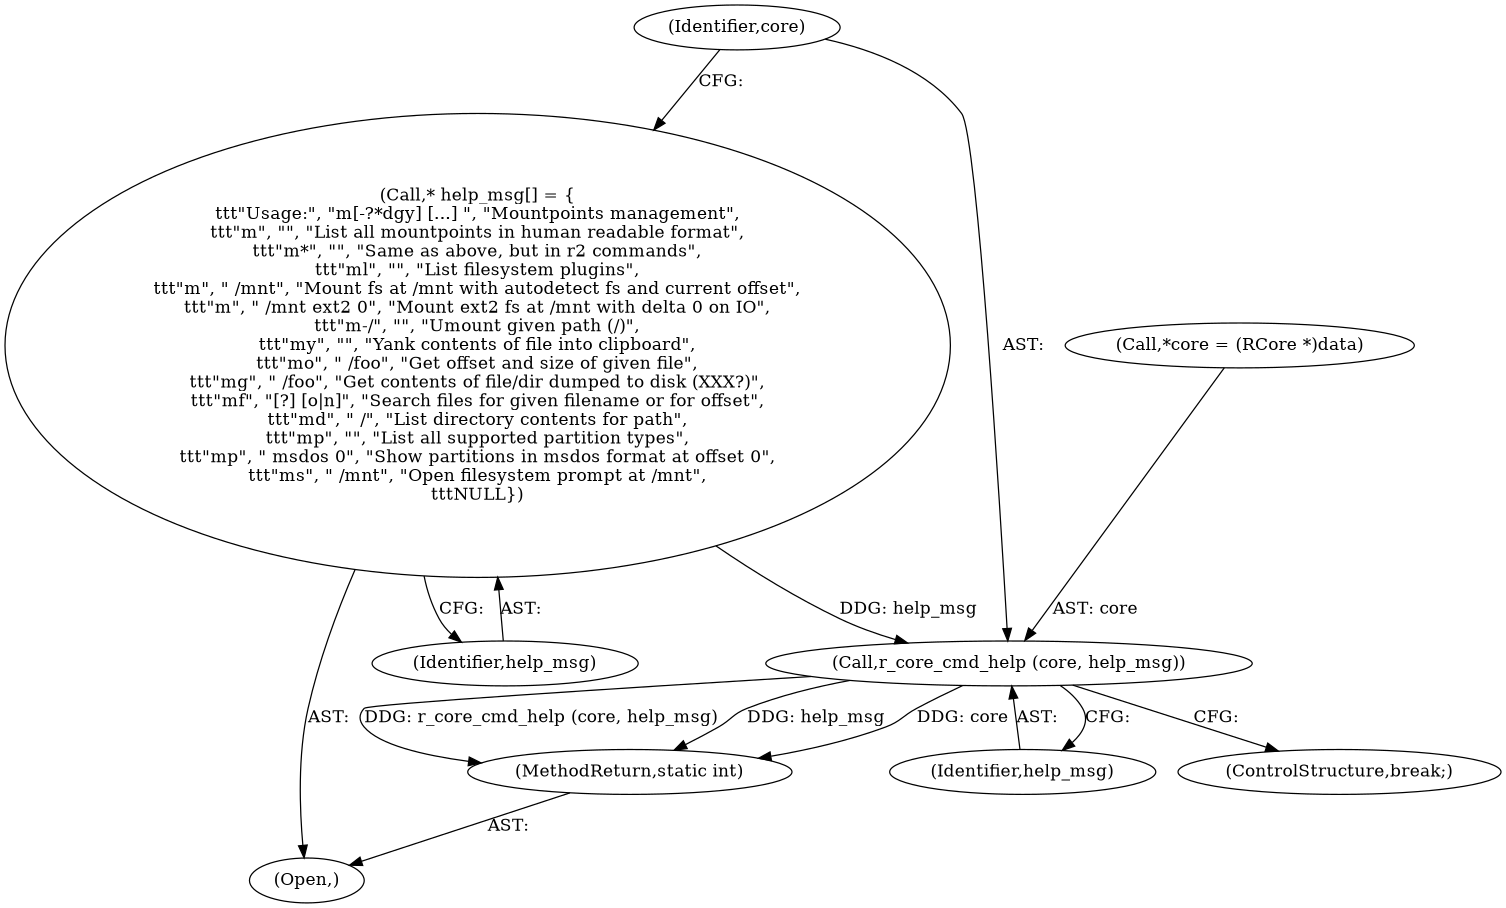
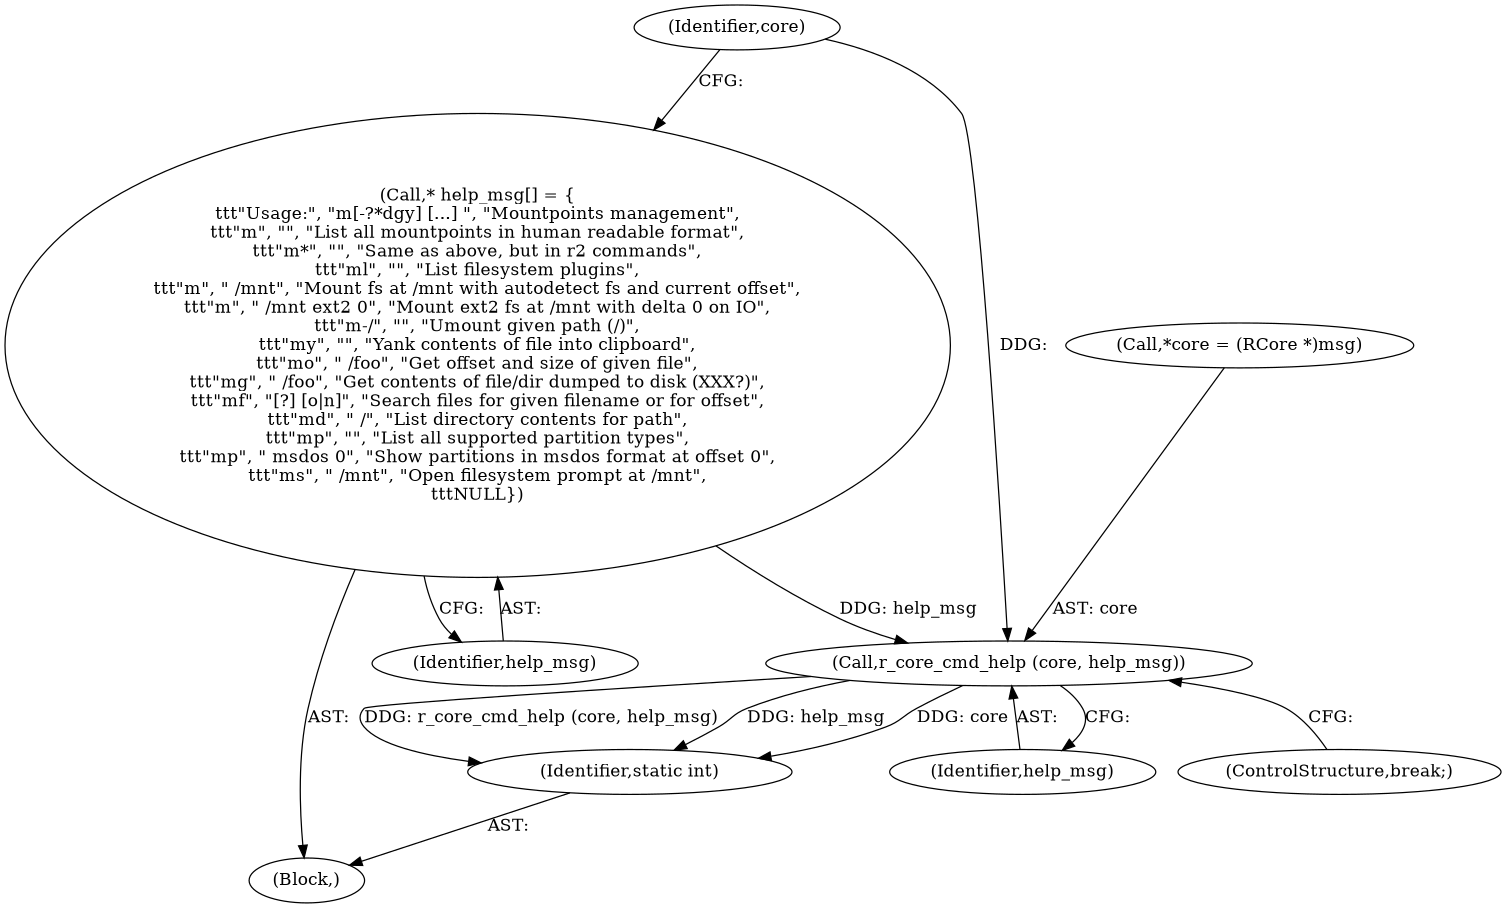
edge "(Identifier,core)" -> "(Call,r_core_cmd_help (core, help_msg))": label "AST: " -> "DDG: "
node "(Call,*core = (RCore *)data)": label "(Call,*core = (RCore *)data)" -> "(Call,*core = (RCore *)msg)"
edge "(Call,r_core_cmd_help (core, help_msg))" -> "(ControlStructure,break;)": reversed
node "(MethodReturn,static int)": label "(MethodReturn,static int)" -> "(Identifier,static int)"
node "(Open,)": label "(Open,)" -> "(Block,)"
